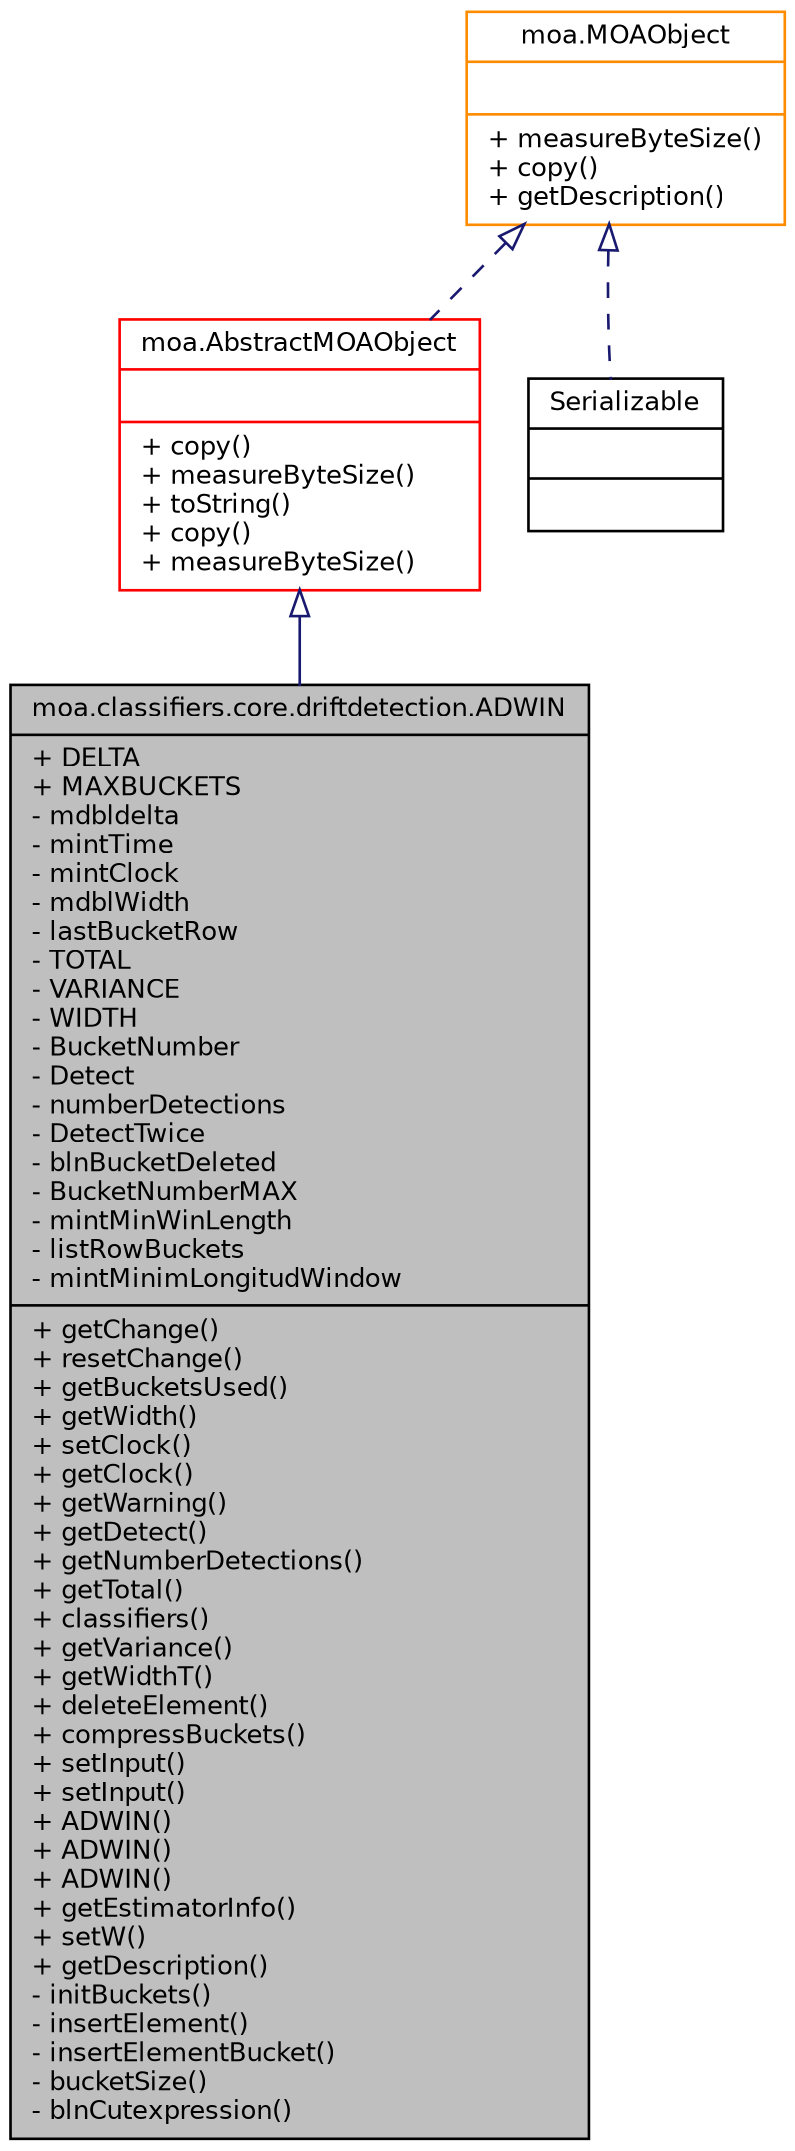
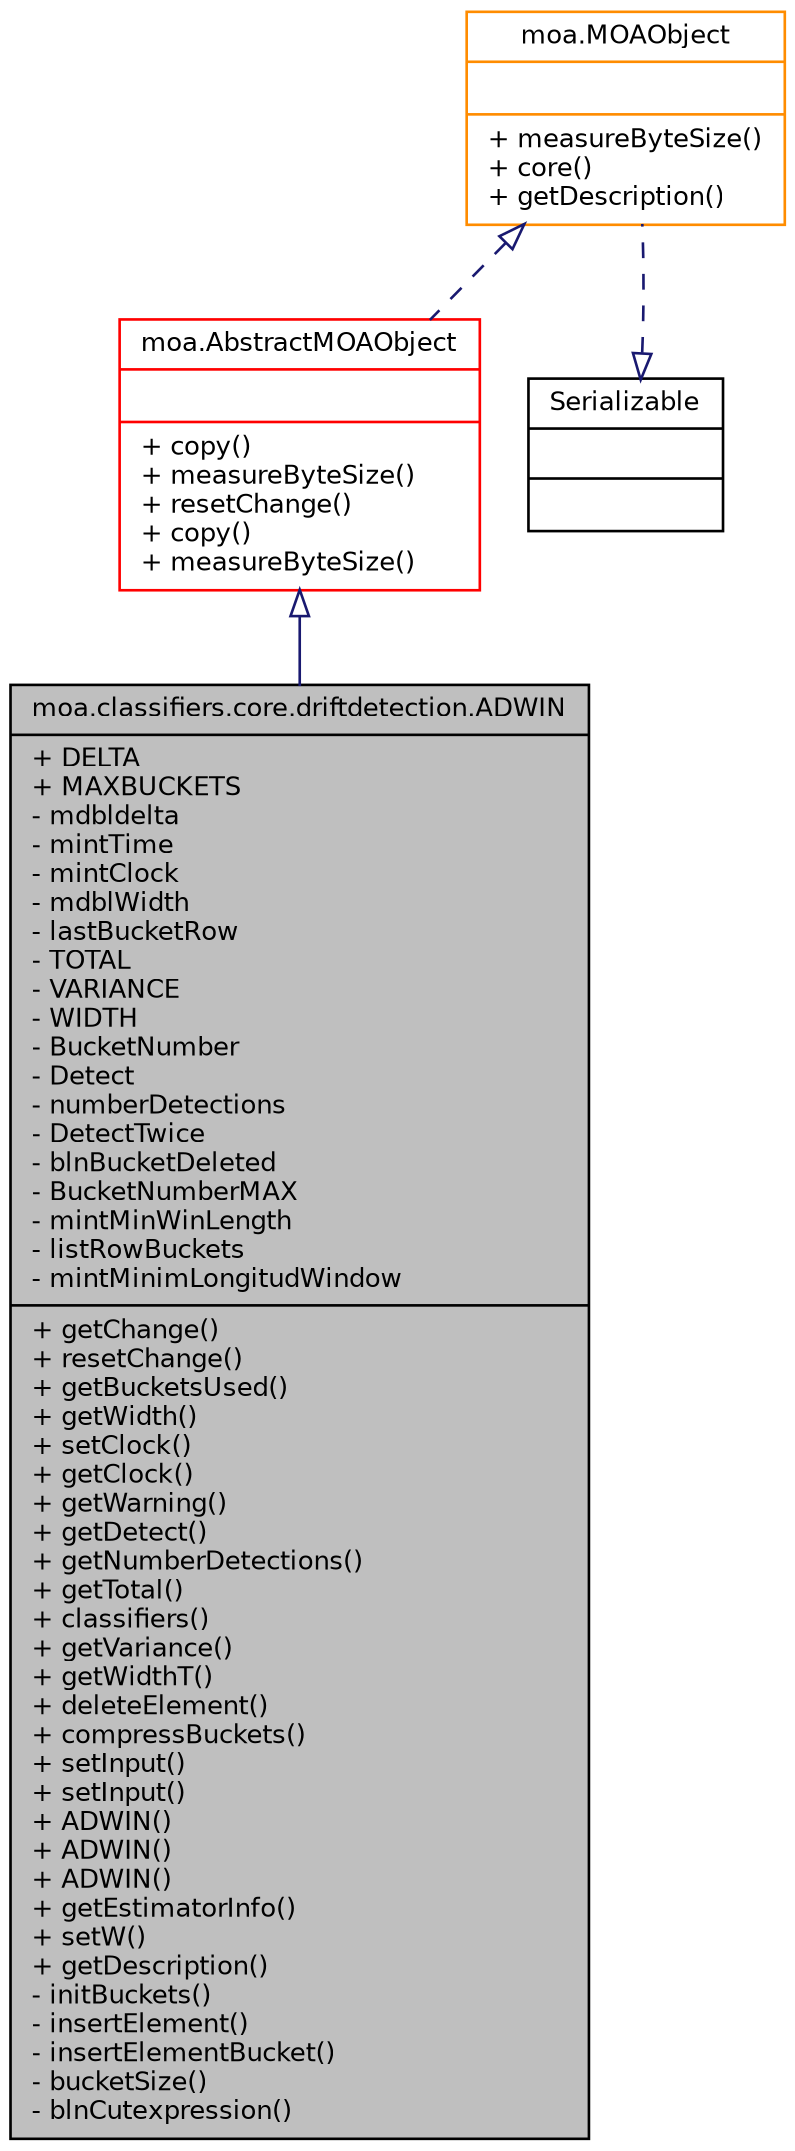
node "moa.MOAObject": text "+ copy()" -> "+ core()"
edge "Serializable" -> "moa.MOAObject": reversed
node "moa.AbstractMOAObject": text "+ toString()" -> "+ resetChange()"
